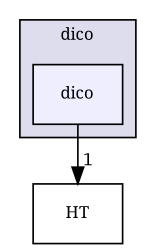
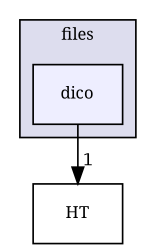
cluster "dico": label "dico" -> "files"
